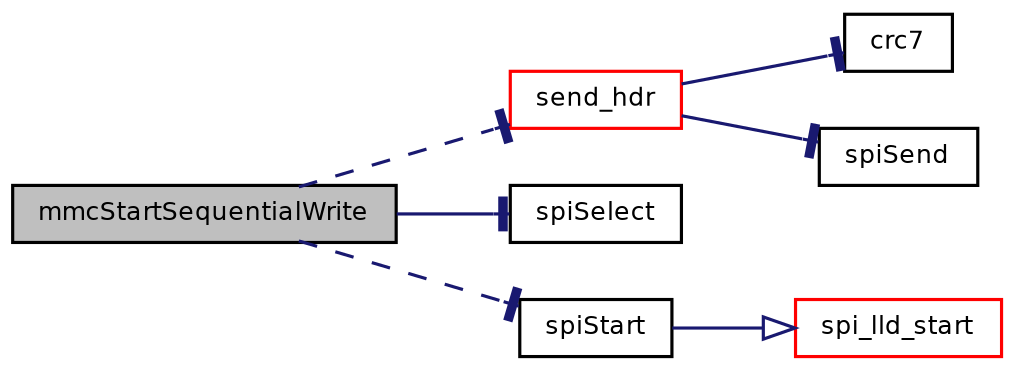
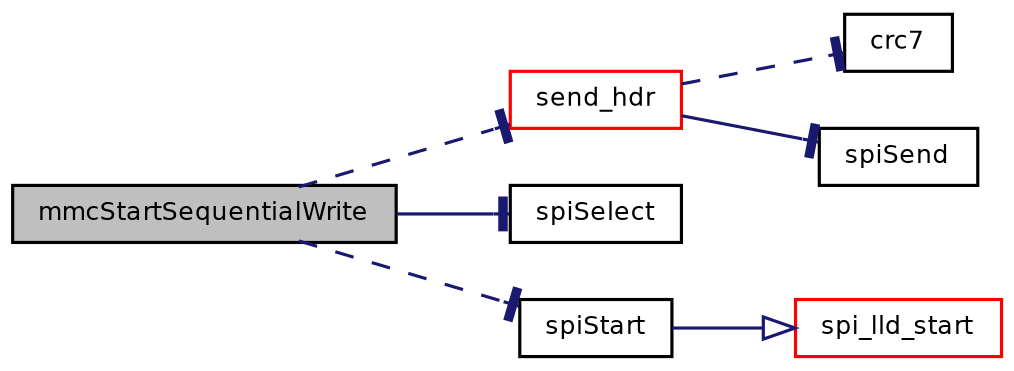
edge "send_hdr" -> "crc7": style solid -> dashed
